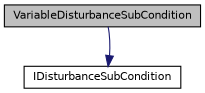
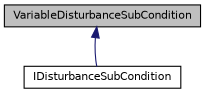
edge "VariableDisturbanceSubCondition" -> "IDisturbanceSubCondition": reversed
